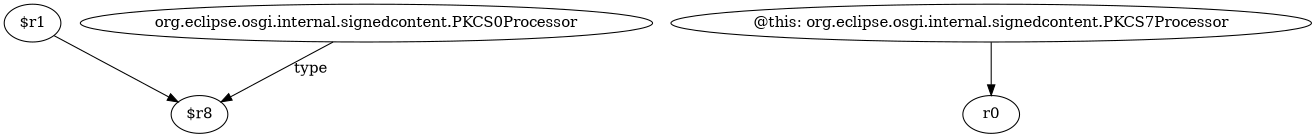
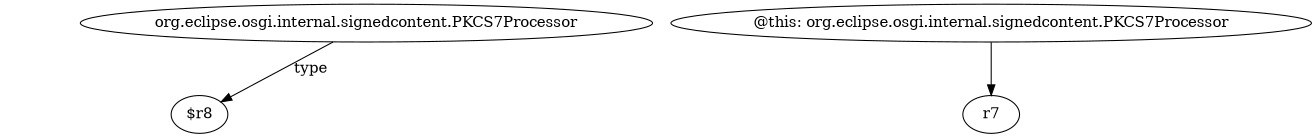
node "$r1": removed
node "org.eclipse.osgi.internal.signedcontent.PKCS0Processor": label "org.eclipse.osgi.internal.signedcontent.PKCS0Processor" -> "org.eclipse.osgi.internal.signedcontent.PKCS7Processor"
node "r0": label "r0" -> "r7"
